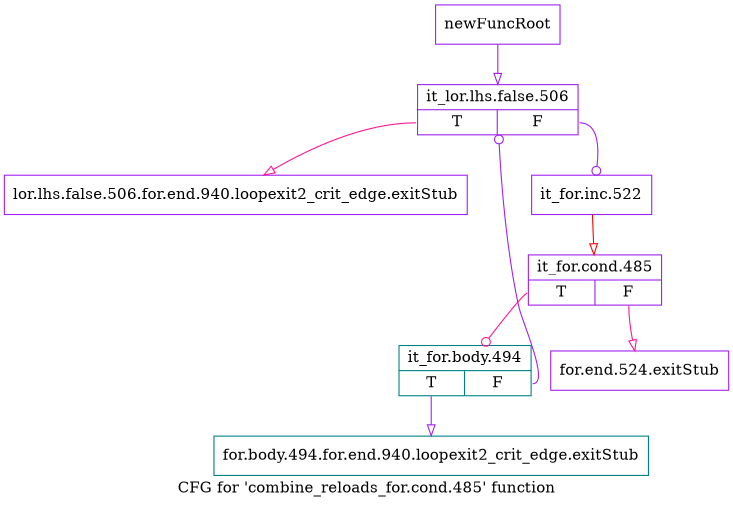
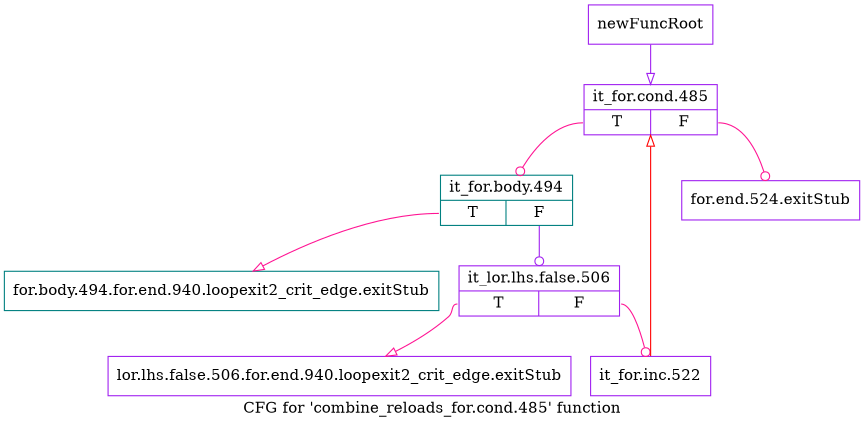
edge "newFuncRoot" -> "it_lor.lhs.false.506": now "newFuncRoot" -> "it_for.cond.485"
edge "it_lor.lhs.false.506" -> "it_for.inc.522": color purple -> deeppink
edge "it_for.cond.485" -> "for.end.524.exitStub": arrowhead onormal -> odot
edge "it_for.body.494" -> "for.body.494.for.end.940.loopexit2_crit_edge.exitStub": color purple -> deeppink
